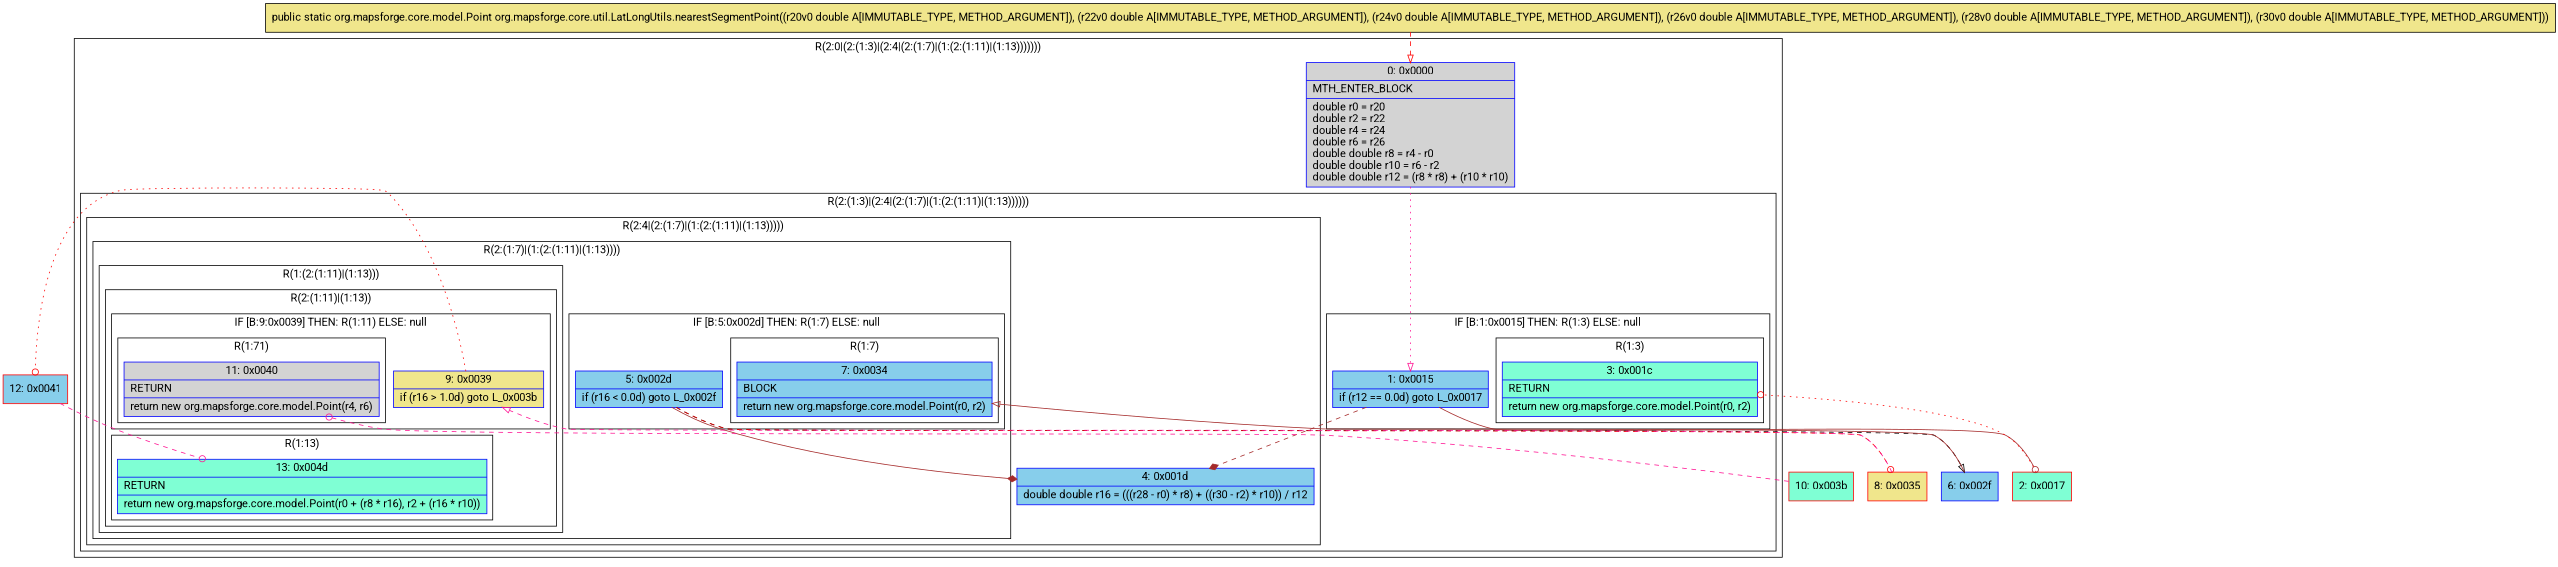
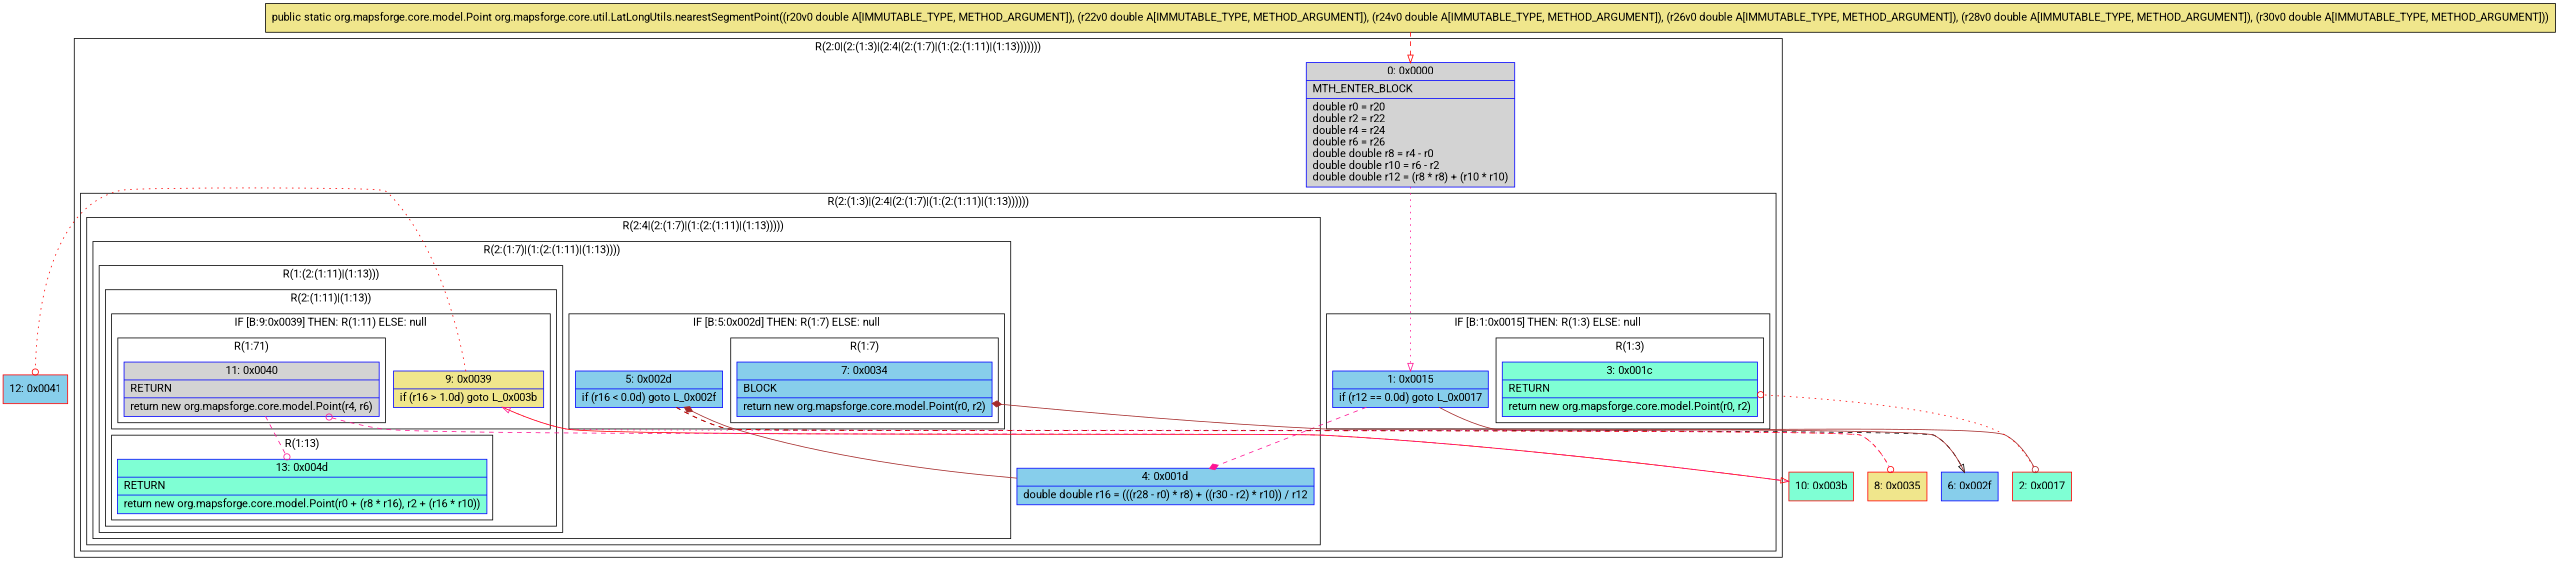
edge "6: 0x002f" -> "7: 0x0034": arrowhead onormal -> diamond
edge "8: 0x0035" -> "9: 0x0039": style dashed -> dotted
edge "9: 0x0039" -> "10: 0x003b": added
edge "12: 0x0041" -> "13: 0x004d": now "11: 0x0040" -> "13: 0x004d"
edge "1: 0x0015" -> "4: 0x001d": color brown -> deeppink
edge "5: 0x002d" -> "4: 0x001d": reversed
